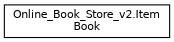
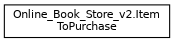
node "Online_Book_Store_v2.Item Book": label "Online_Book_Store_v2.Item Book" -> "Online_Book_Store_v2.Item ToPurchase"
